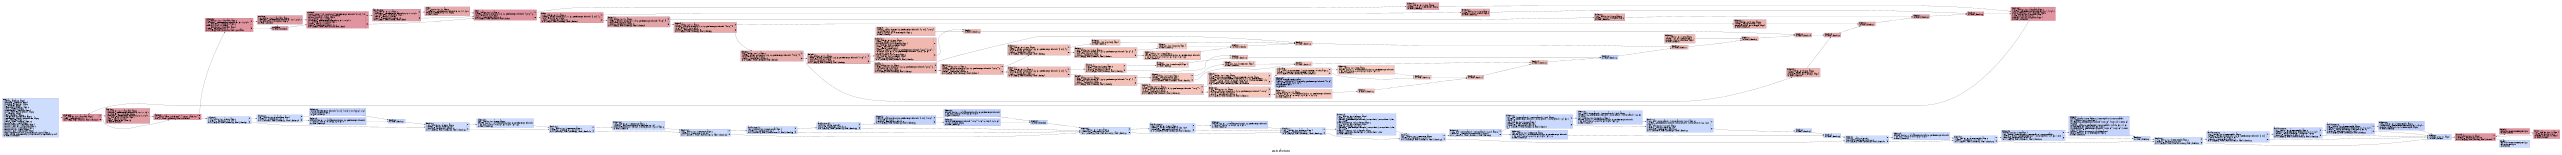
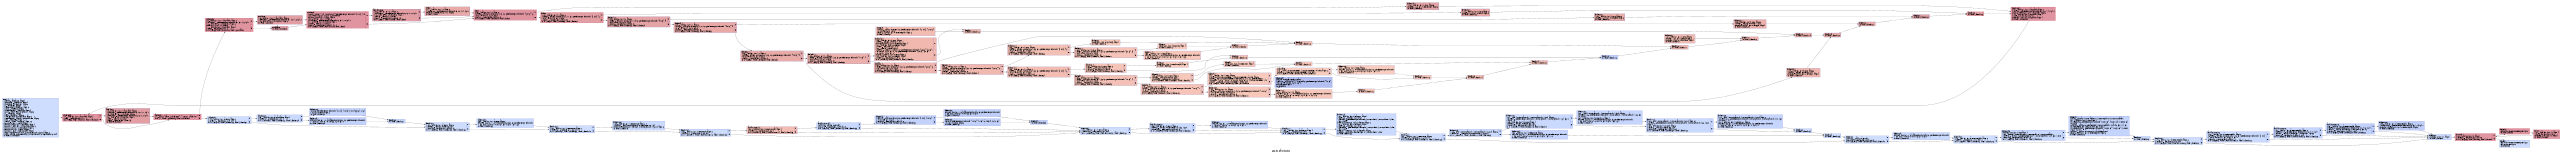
node "if.then:": text "%14 = sgt i8*, i8** %z, align 8" -> "%14 = load i8*, i8** %z, align 8"
node "if.then180:": added
node "land.lhs.true142:": fillcolor #88abfd70 -> #e1675170
